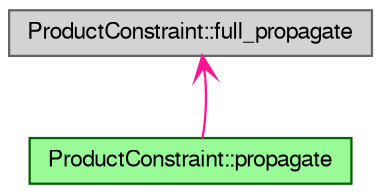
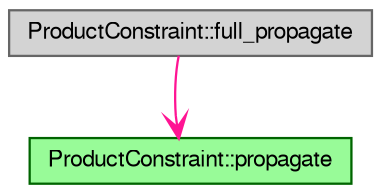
edge "ProductConstraint::propagate" -> "ProductConstraint::full_propagate": reversed
